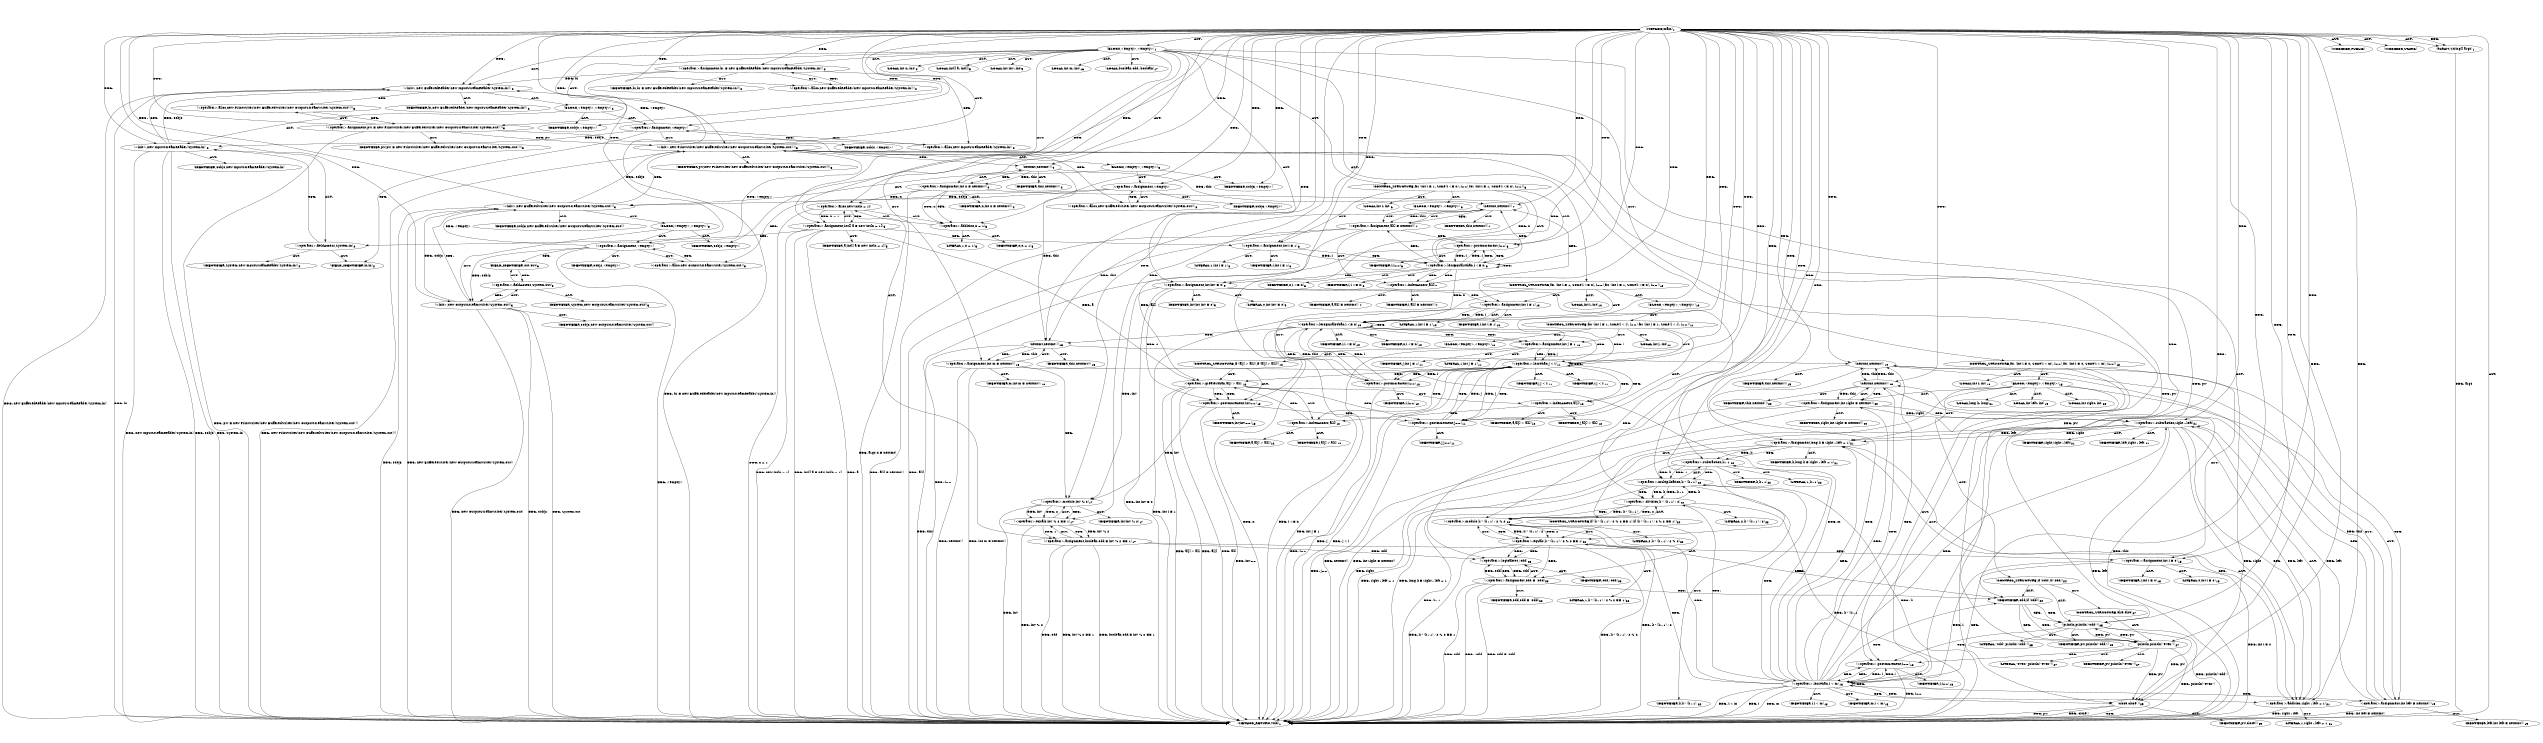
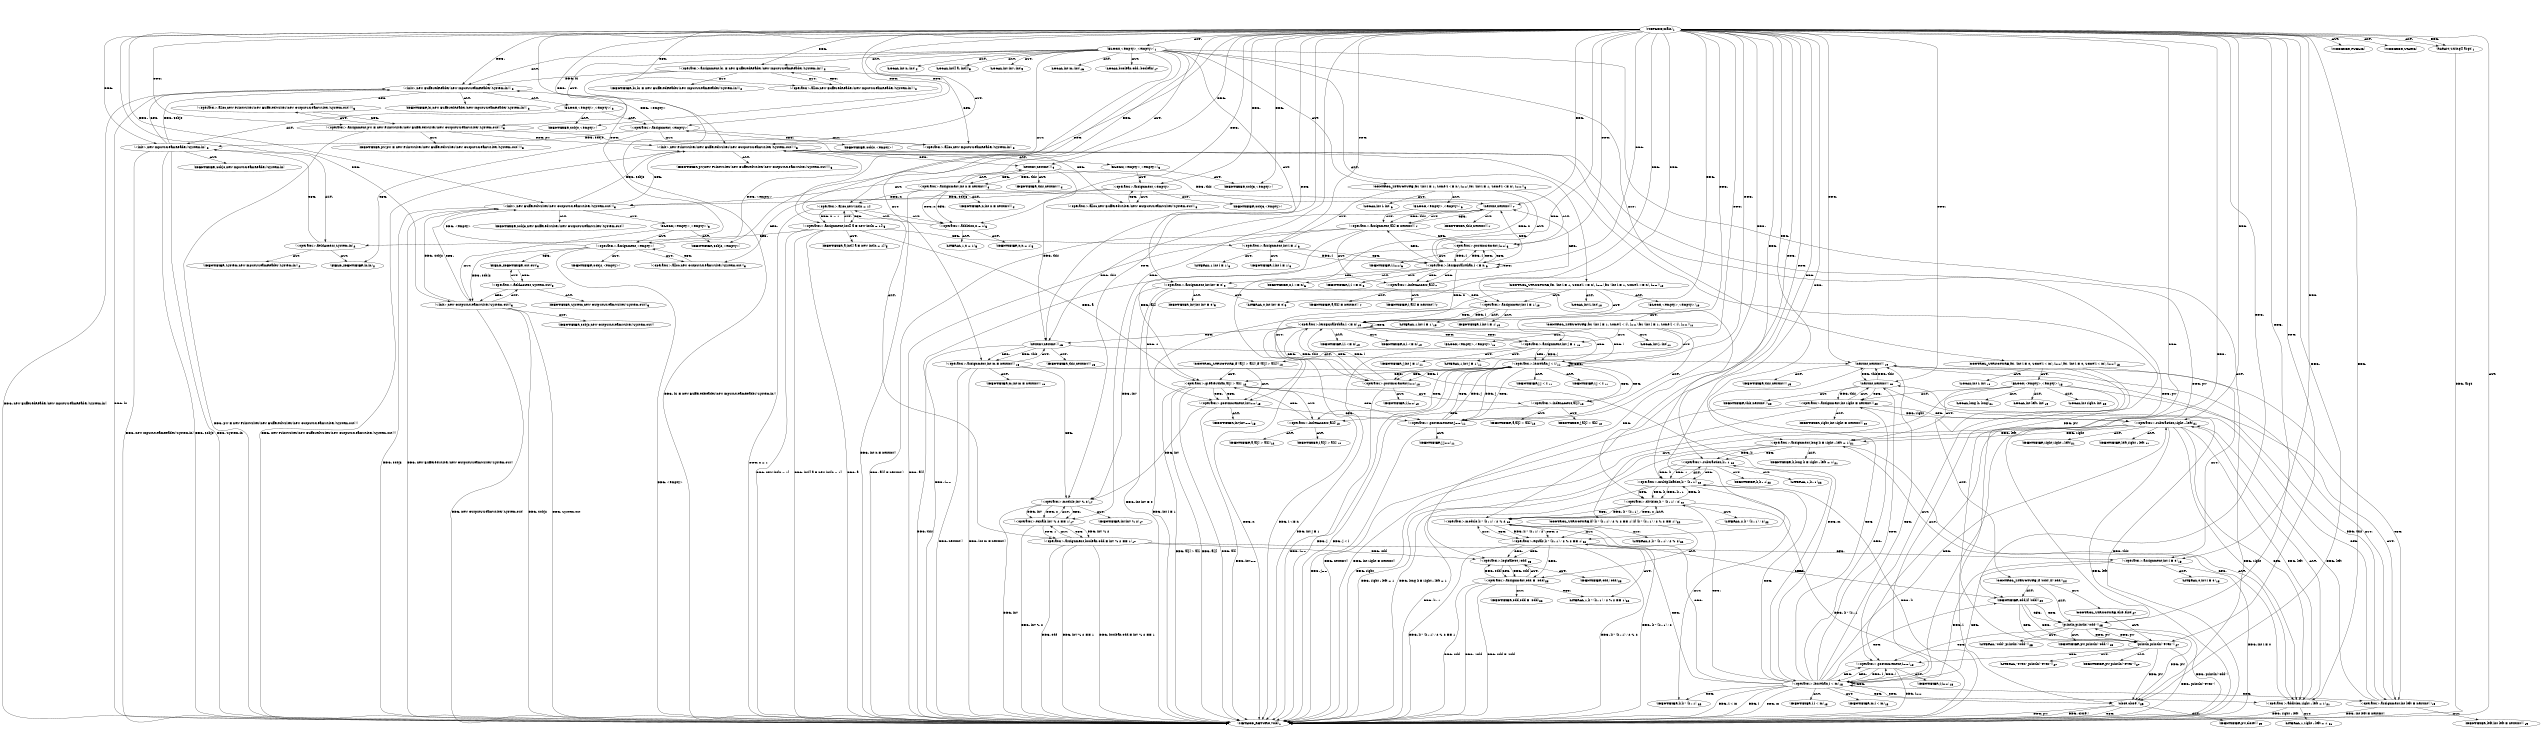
edge "(METHOD,main)" -> "(<operator>.assignment,int inv = 0)": now "(METHOD,main)" -> "(LITERAL,0,int inv = 0)"
edge "(<operator>.assignment,int n = nextInt())" -> "(METHOD_RETURN,void)": label "DDG: args n = nextInt()" -> "DDG: int n = nextInt()"
edge "(<operator>.lessThan,i < m)" -> "(<operator>.assignment,long k = right - left + 1)": now "(<operator>.lessThan,i < m)" -> "(IDENTIFIER,k,k * (k - 1))"
node "(IDENTIFIER,i,int i = 0)": removed
edge "(<operator>.assignment,odd = !odd)" -> "(IDENTIFIER,odd,if (odd))": now "(<operator>.assignment,odd = !odd)" -> "(LITERAL,1,k * (k - 1) / 2 % 2 == 1)"
